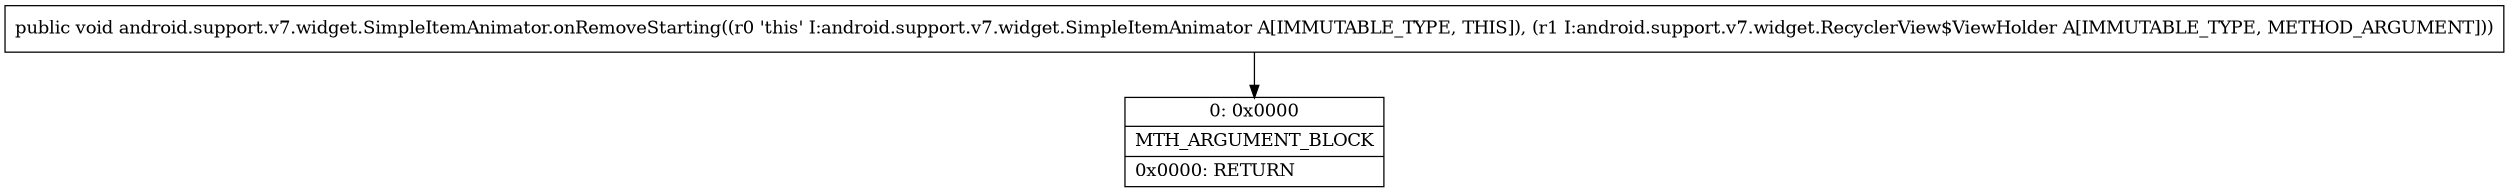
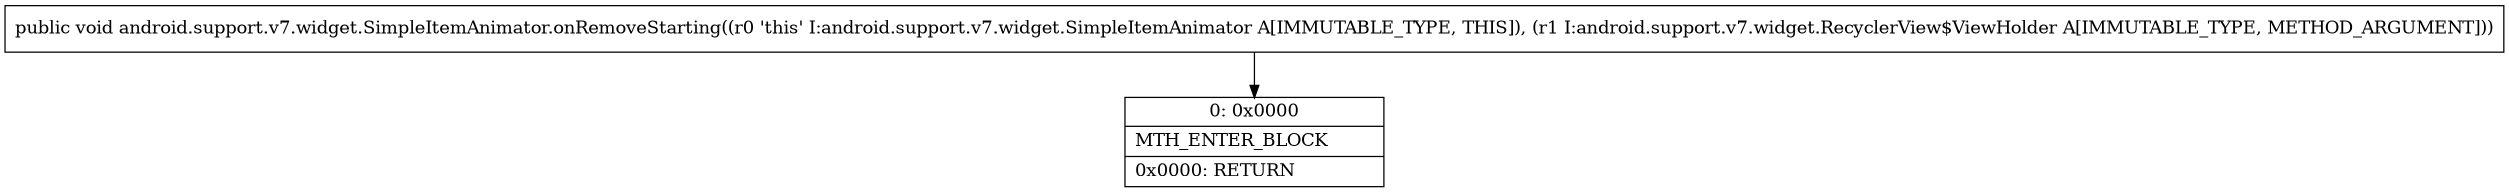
node "0: 0x0000": text "MTH_ARGUMENT_BLOCK" -> "MTH_ENTER_BLOCK"
